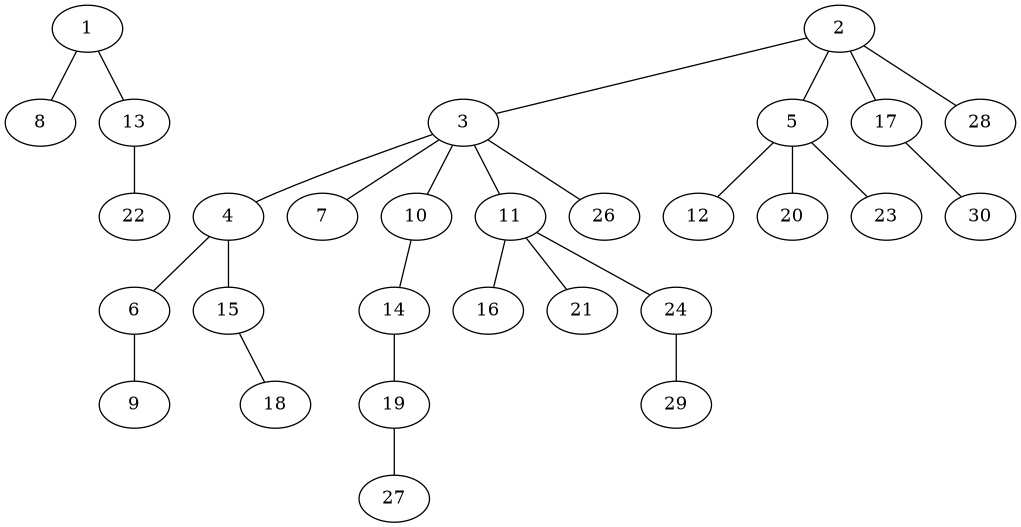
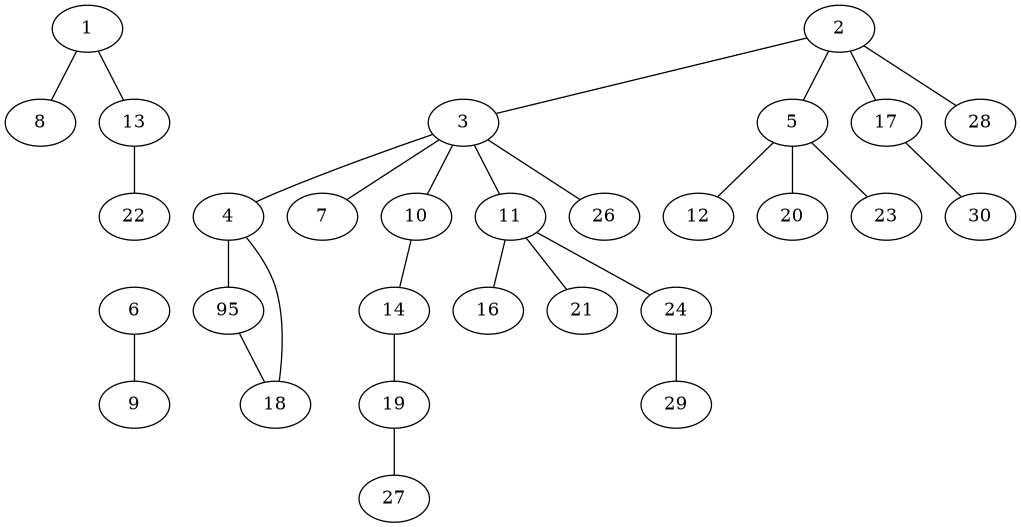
edge "4" -- "6": now "4" -- "18"
node "15": label "15" -> "95"
